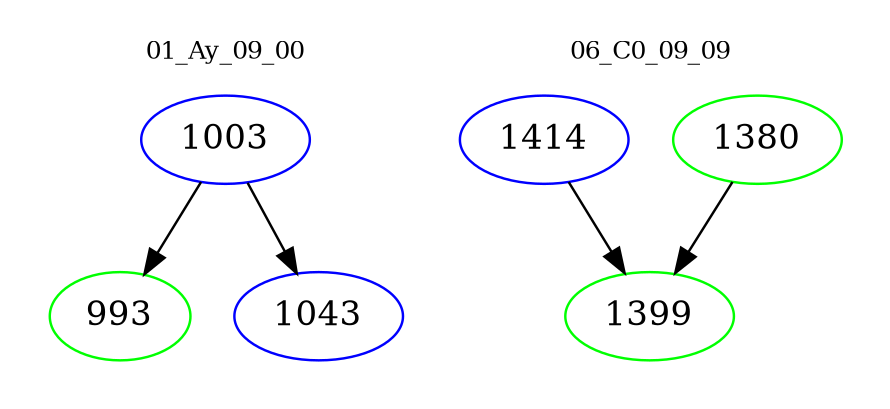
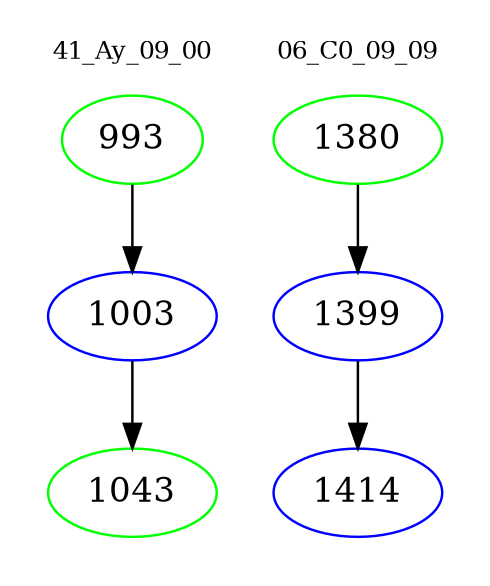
cluster "01_Ay_09_00": label "01_Ay_09_00" -> "41_Ay_09_00"
edge "1003" -> "993": reversed
edge "1414" -> "1399": reversed
node "1043": color blue -> green
node "1399": color green -> blue
